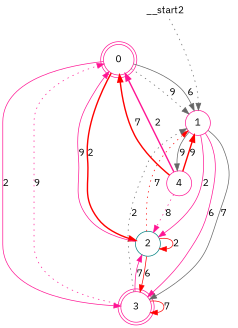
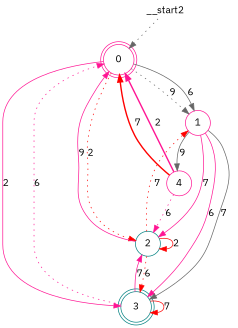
edge "__start2" -> "1": now "__start2" -> "0"
edge "4" -> "1": removed, label "9"
edge "0" -> "2": style bold -> dotted
edge "3" -> "0": label "9" -> "6"
edge "1" -> "2": label "2" -> "7"
edge "3" -> "1": removed, label "2"
edge "4" -> "2": label "8" -> "6"
edge "2" -> "3": style solid -> dotted
node "3": color deeppink -> teal
